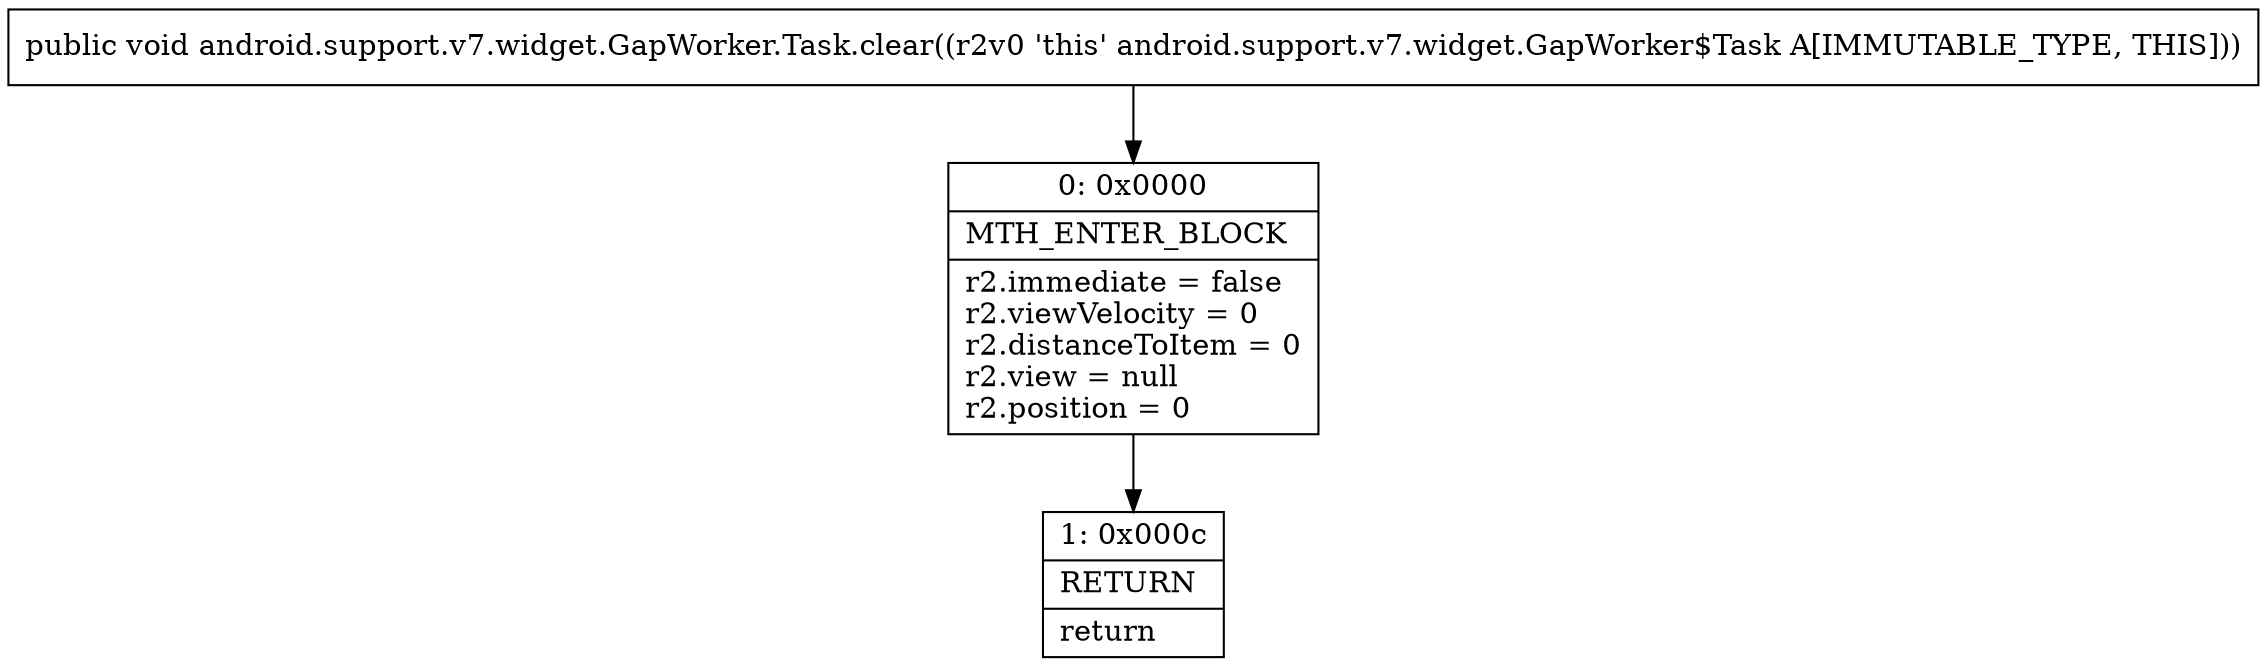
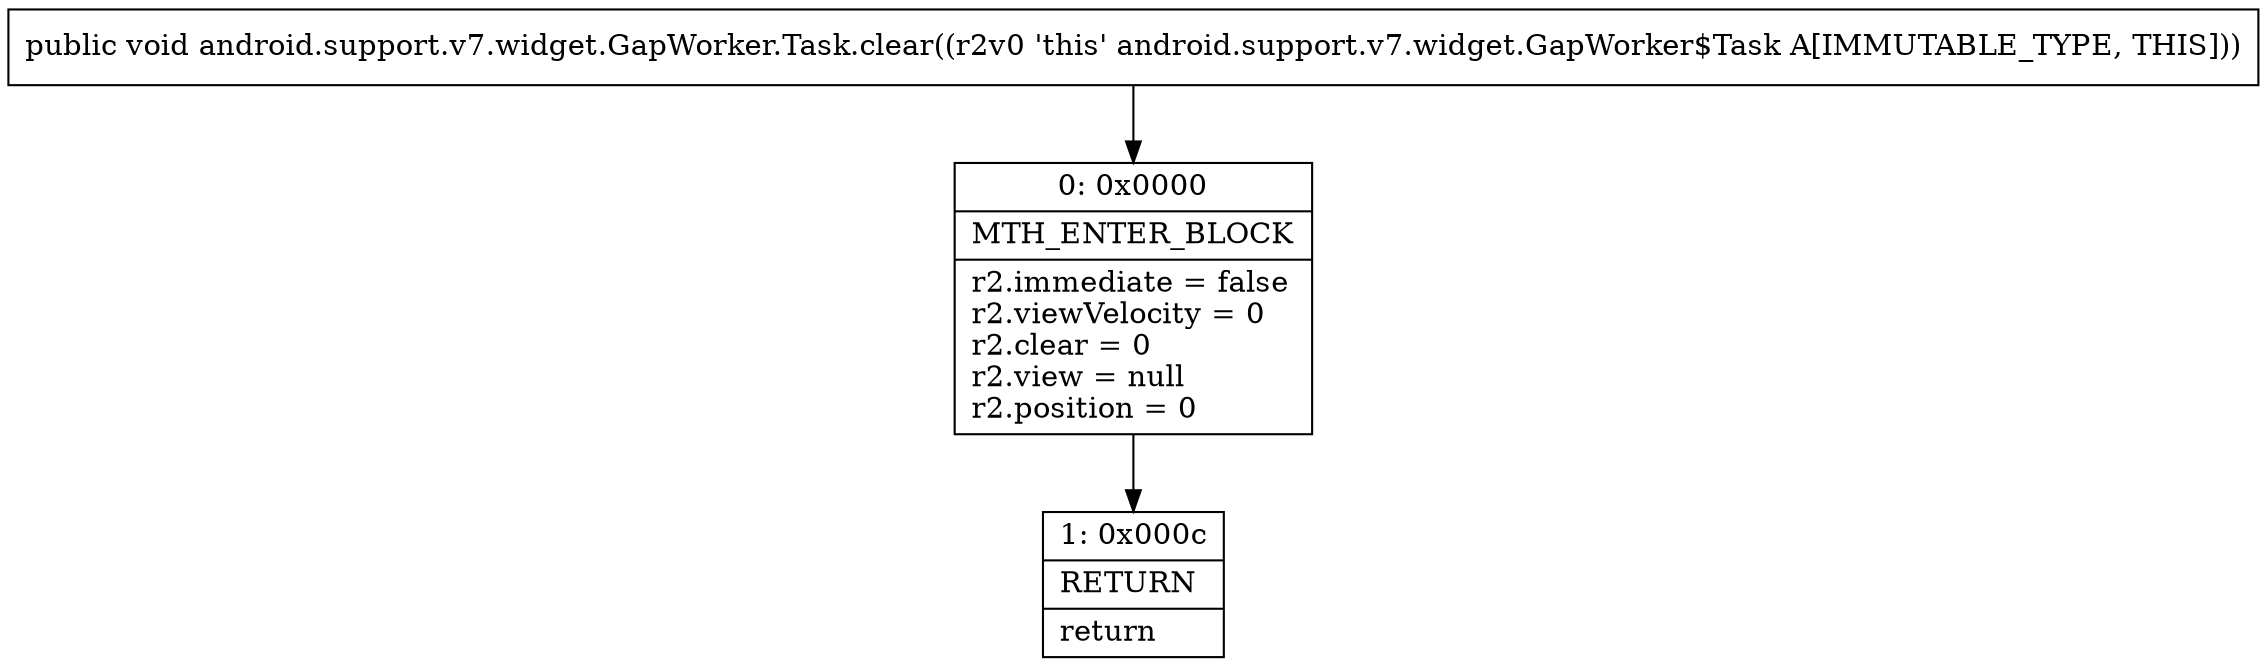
node "0: 0x0000": text "r2.distanceToItem = 0" -> "r2.clear = 0"
